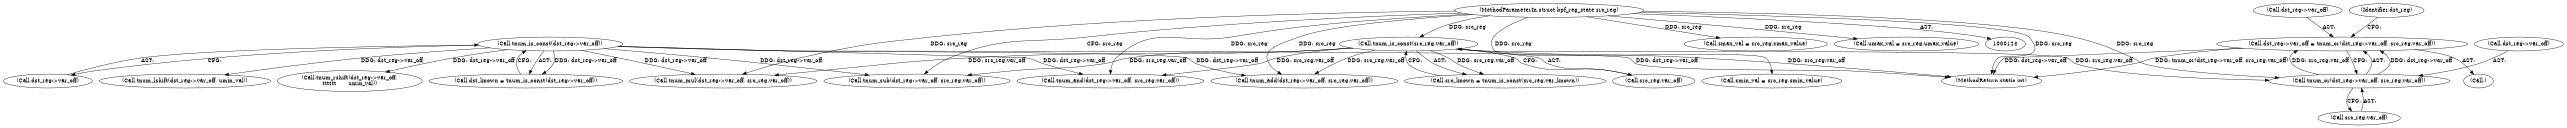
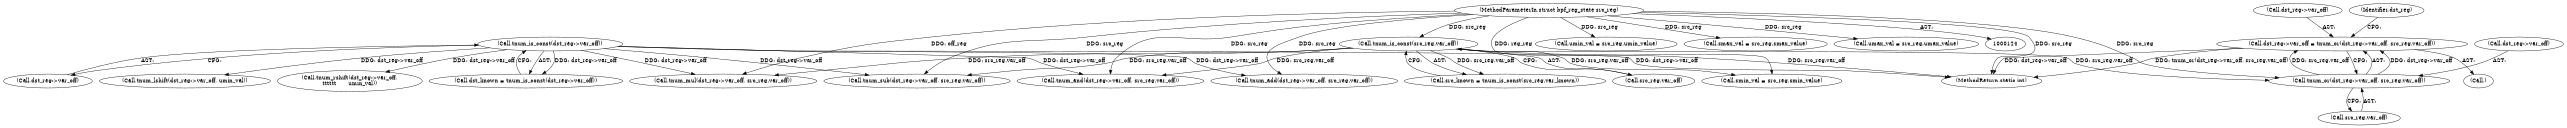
edge "(MethodParameterIn,struct bpf_reg_state src_reg)" -> "(Call,tnum_mul(dst_reg->var_off, src_reg.var_off))": label "DDG: src_reg" -> "DDG: off_reg"
edge "(MethodParameterIn,struct bpf_reg_state src_reg)" -> "(Call,tnum_sub(dst_reg->var_off, src_reg.var_off))": label "CFG: src_reg" -> "DDG: src_reg"
edge "(MethodParameterIn,struct bpf_reg_state src_reg)" -> "(Call,smin_val = src_reg.smin_value)": label "DDG: src_reg" -> "DDG: reg_reg"
node "(Call,umin_val = src_reg.umin_value)": added
edge "(Call,tnum_is_const(src_reg.var_off))" -> "(Call,tnum_add(dst_reg->var_off, src_reg.var_off))": now "(Call,tnum_is_const(src_reg.var_off))" -> "(Call,smin_val = src_reg.smin_value)"
